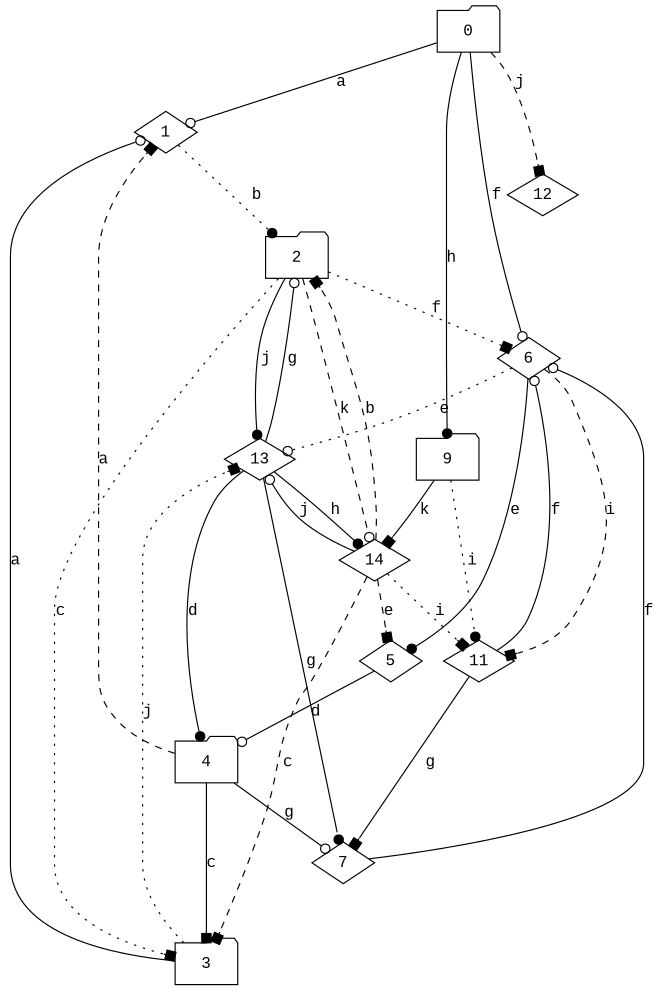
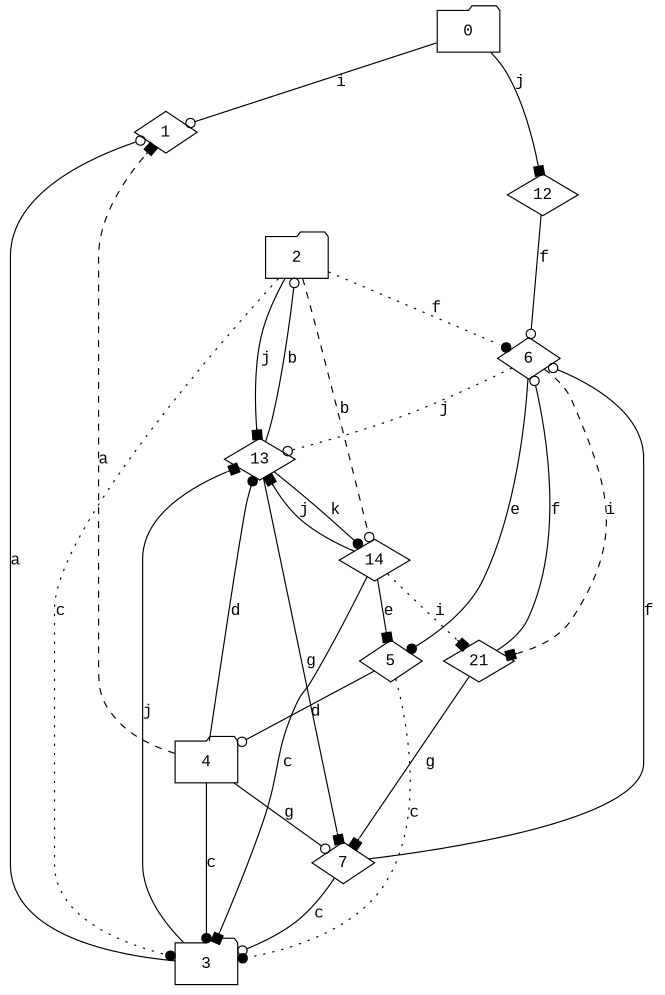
edge "0" -> "1": label "a" -> "i"
edge "0" -> "12": style dashed -> solid
edge "1" -> "2": removed, label "b"
edge "0" -> "6": now "12" -> "6"
edge "2" -> "6": arrowhead box -> dot
edge "2" -> "13": arrowhead dot -> box
edge "13" -> "2": label "g" -> "b"
edge "2" -> "14": label "k" -> "b"
edge "6" -> "13": label "e" -> "j"
edge "14" -> "2": removed, label "b"
node "9": removed
edge "13" -> "14": label "h" -> "k"
edge "14" -> "13": arrowhead odot -> box
edge "13" -> "4": reversed
edge "14" -> "5": style dashed -> solid
edge "2" -> "3": arrowhead box -> dot
edge "13" -> "7": arrowhead dot -> box
node "11": label "11" -> "21"
edge "3" -> "13": style dotted -> solid
edge "14" -> "3": style dashed -> solid
edge "4" -> "3": arrowhead box -> dot
edge "5" -> "3": added, label "c"
edge "7" -> "3": added, label "c"
